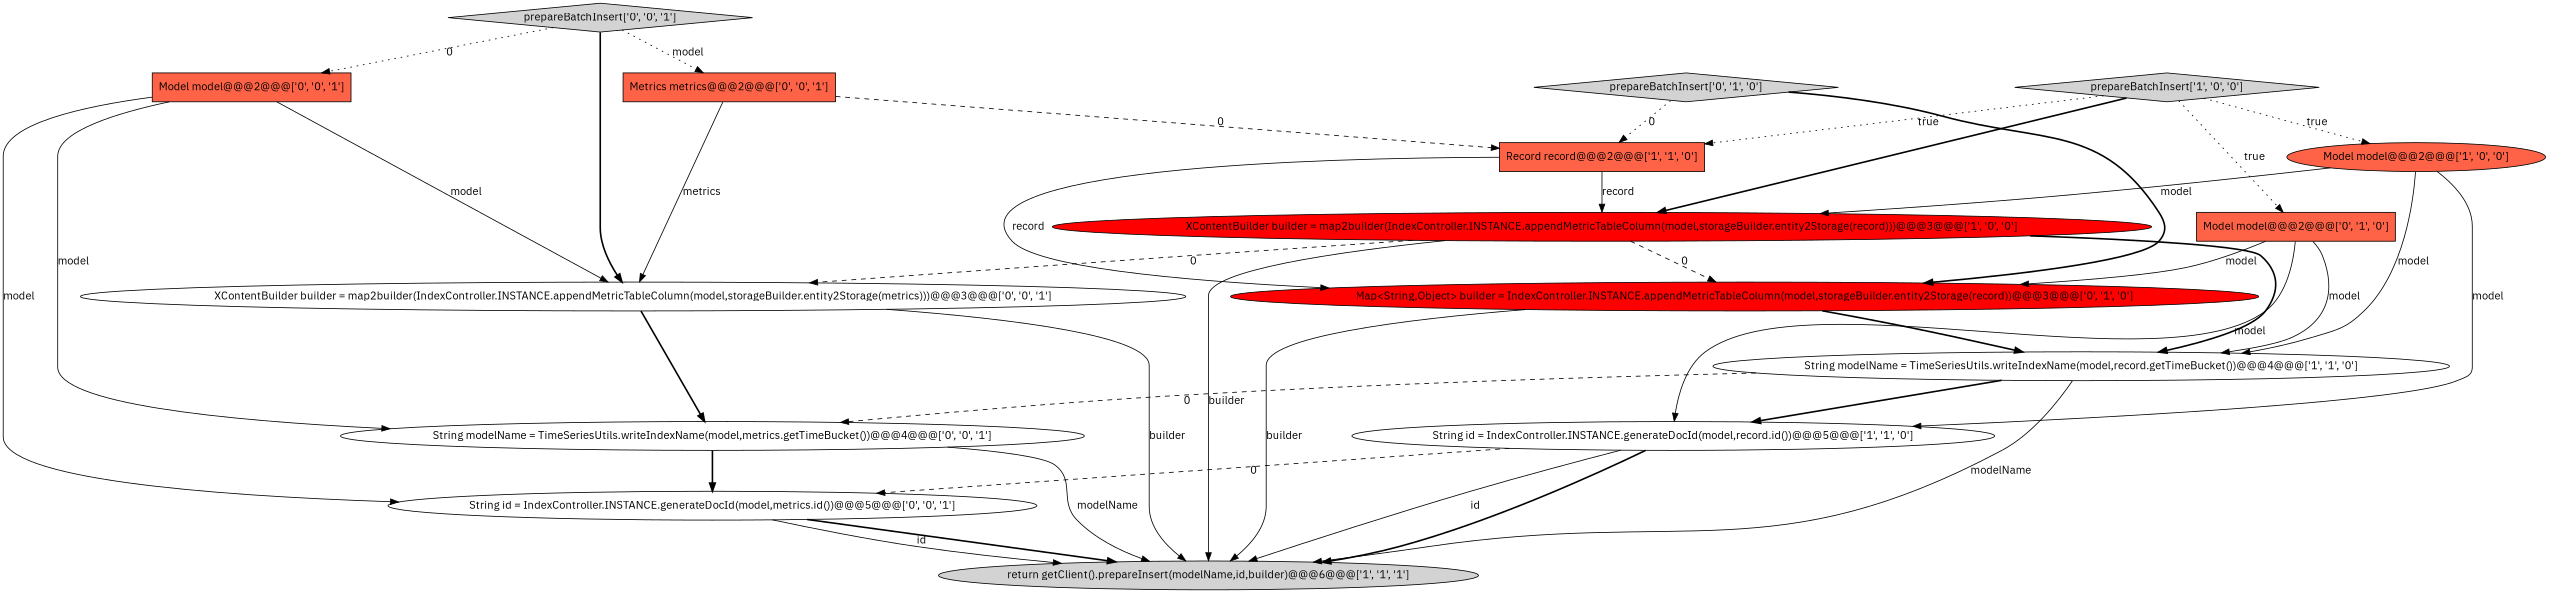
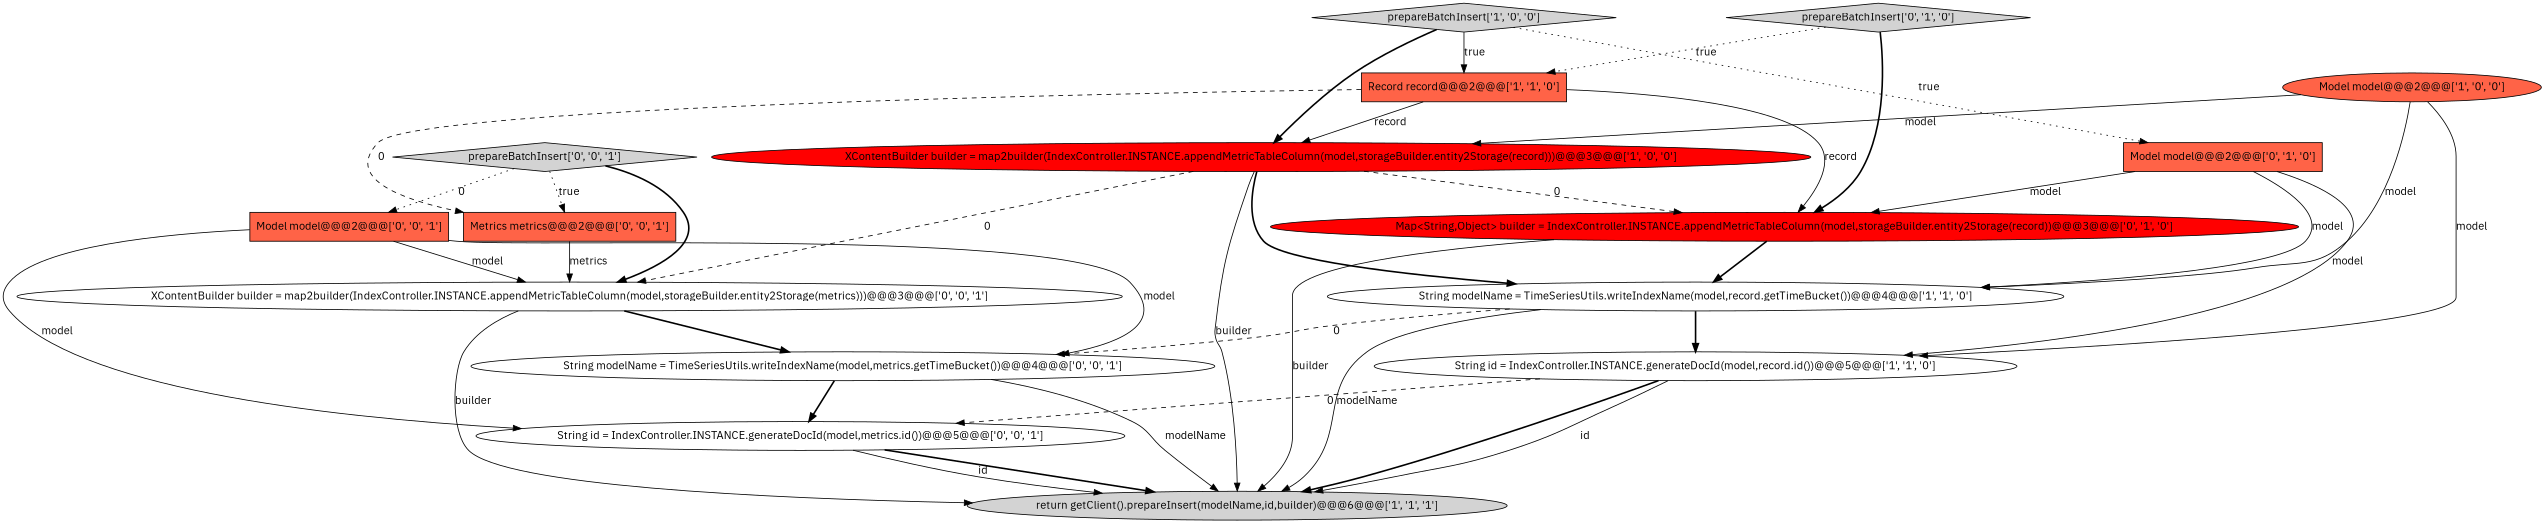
edge "prepareBatchInsert['0', '0', '1']" -> "Metrics metrics@@@2@@@['0', '0', '1']": label "model" -> "true"
edge "prepareBatchInsert['1', '0', '0']" -> "Record record@@@2@@@['1', '1', '0']": style dotted -> solid
edge "prepareBatchInsert['1', '0', '0']" -> "Model model@@@2@@@['1', '0', '0']": removed, label "true"
edge "Metrics metrics@@@2@@@['0', '0', '1']" -> "Record record@@@2@@@['1', '1', '0']": reversed
edge "prepareBatchInsert['0', '1', '0']" -> "Record record@@@2@@@['1', '1', '0']": label "0" -> "true"
